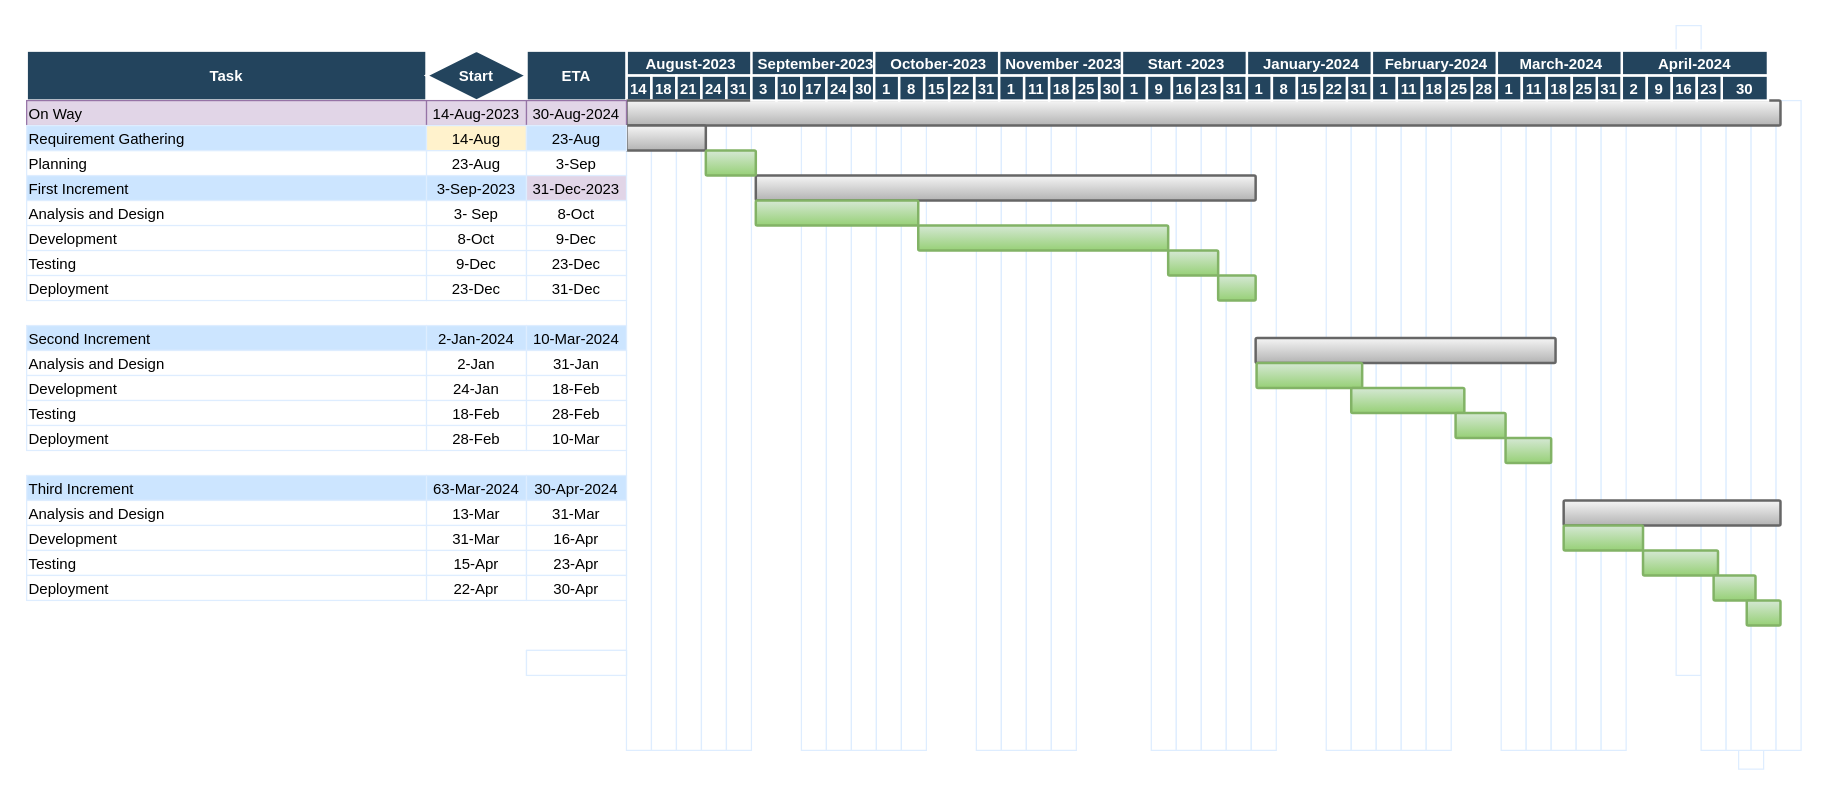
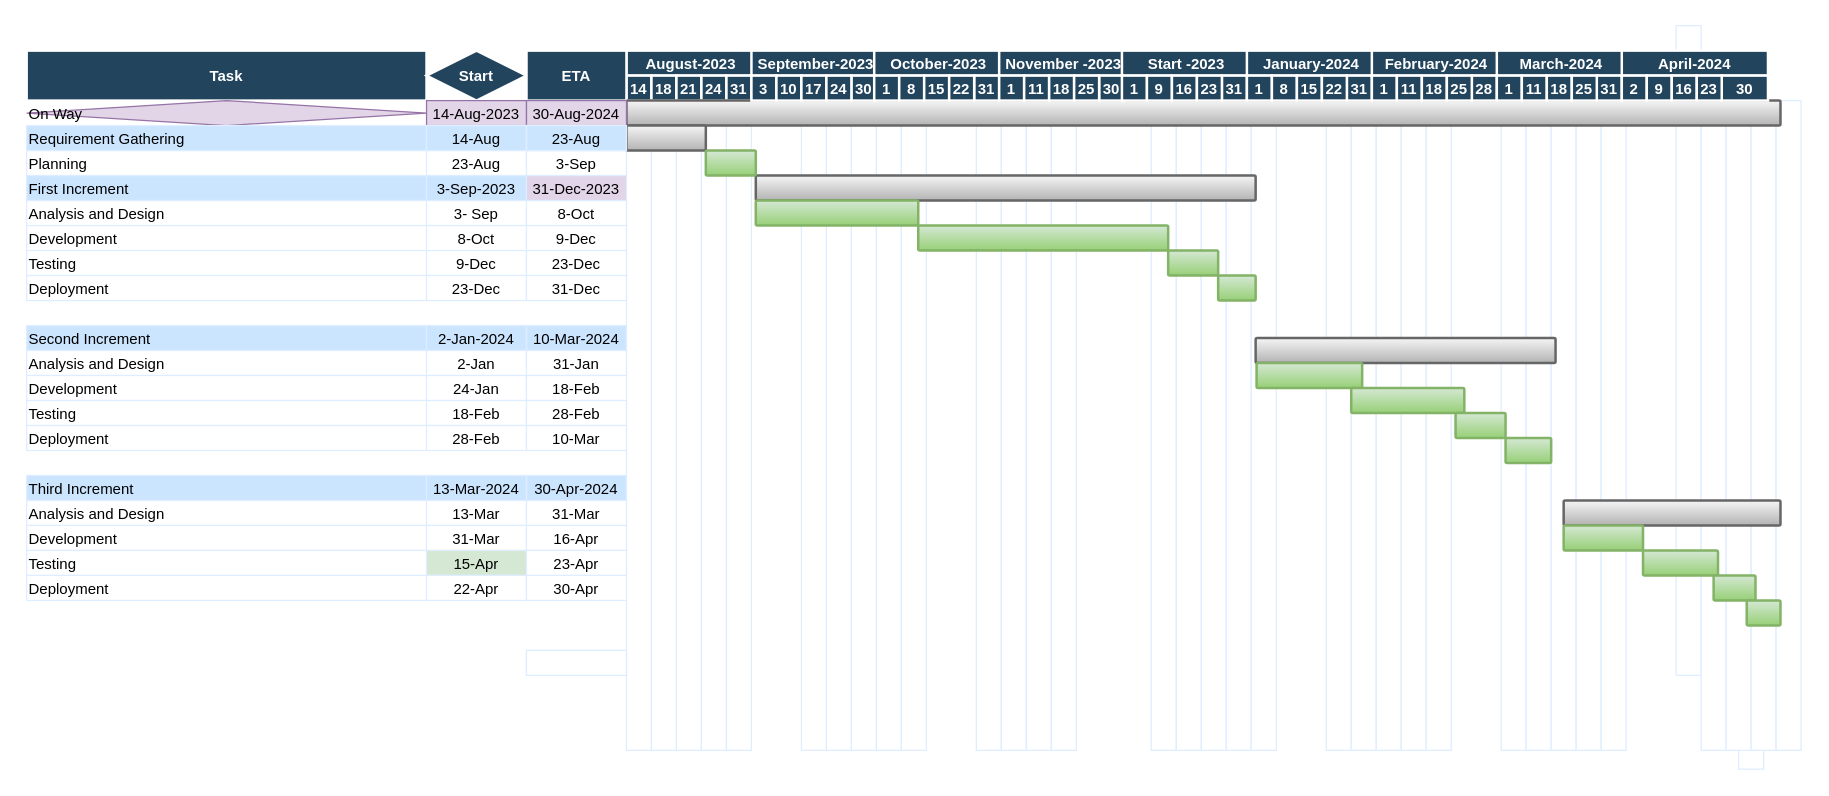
node "On Way": shape rectangle -> diamond
node "14-Aug": fillcolor #fff2cc -> #cce5ff
node "63-Mar-2024": label "63-Mar-2024" -> "13-Mar-2024"
node "15-Apr": fillcolor #ffffff -> #d5e8d4
